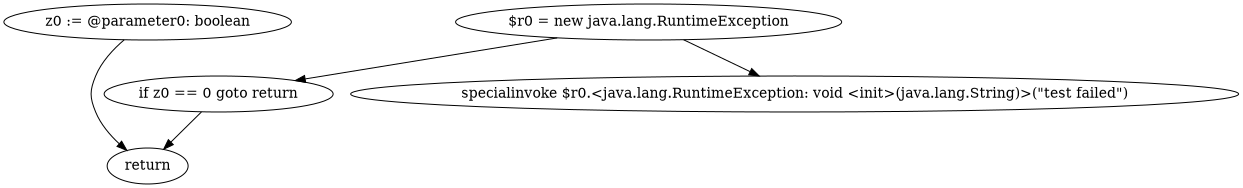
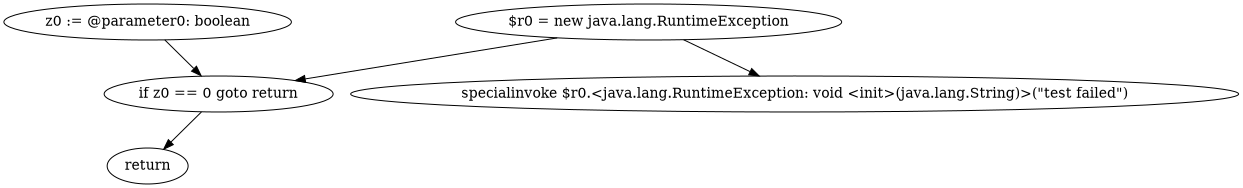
edge "z0 := @parameter0: boolean" -> "return": now "z0 := @parameter0: boolean" -> "if z0 == 0 goto return"
